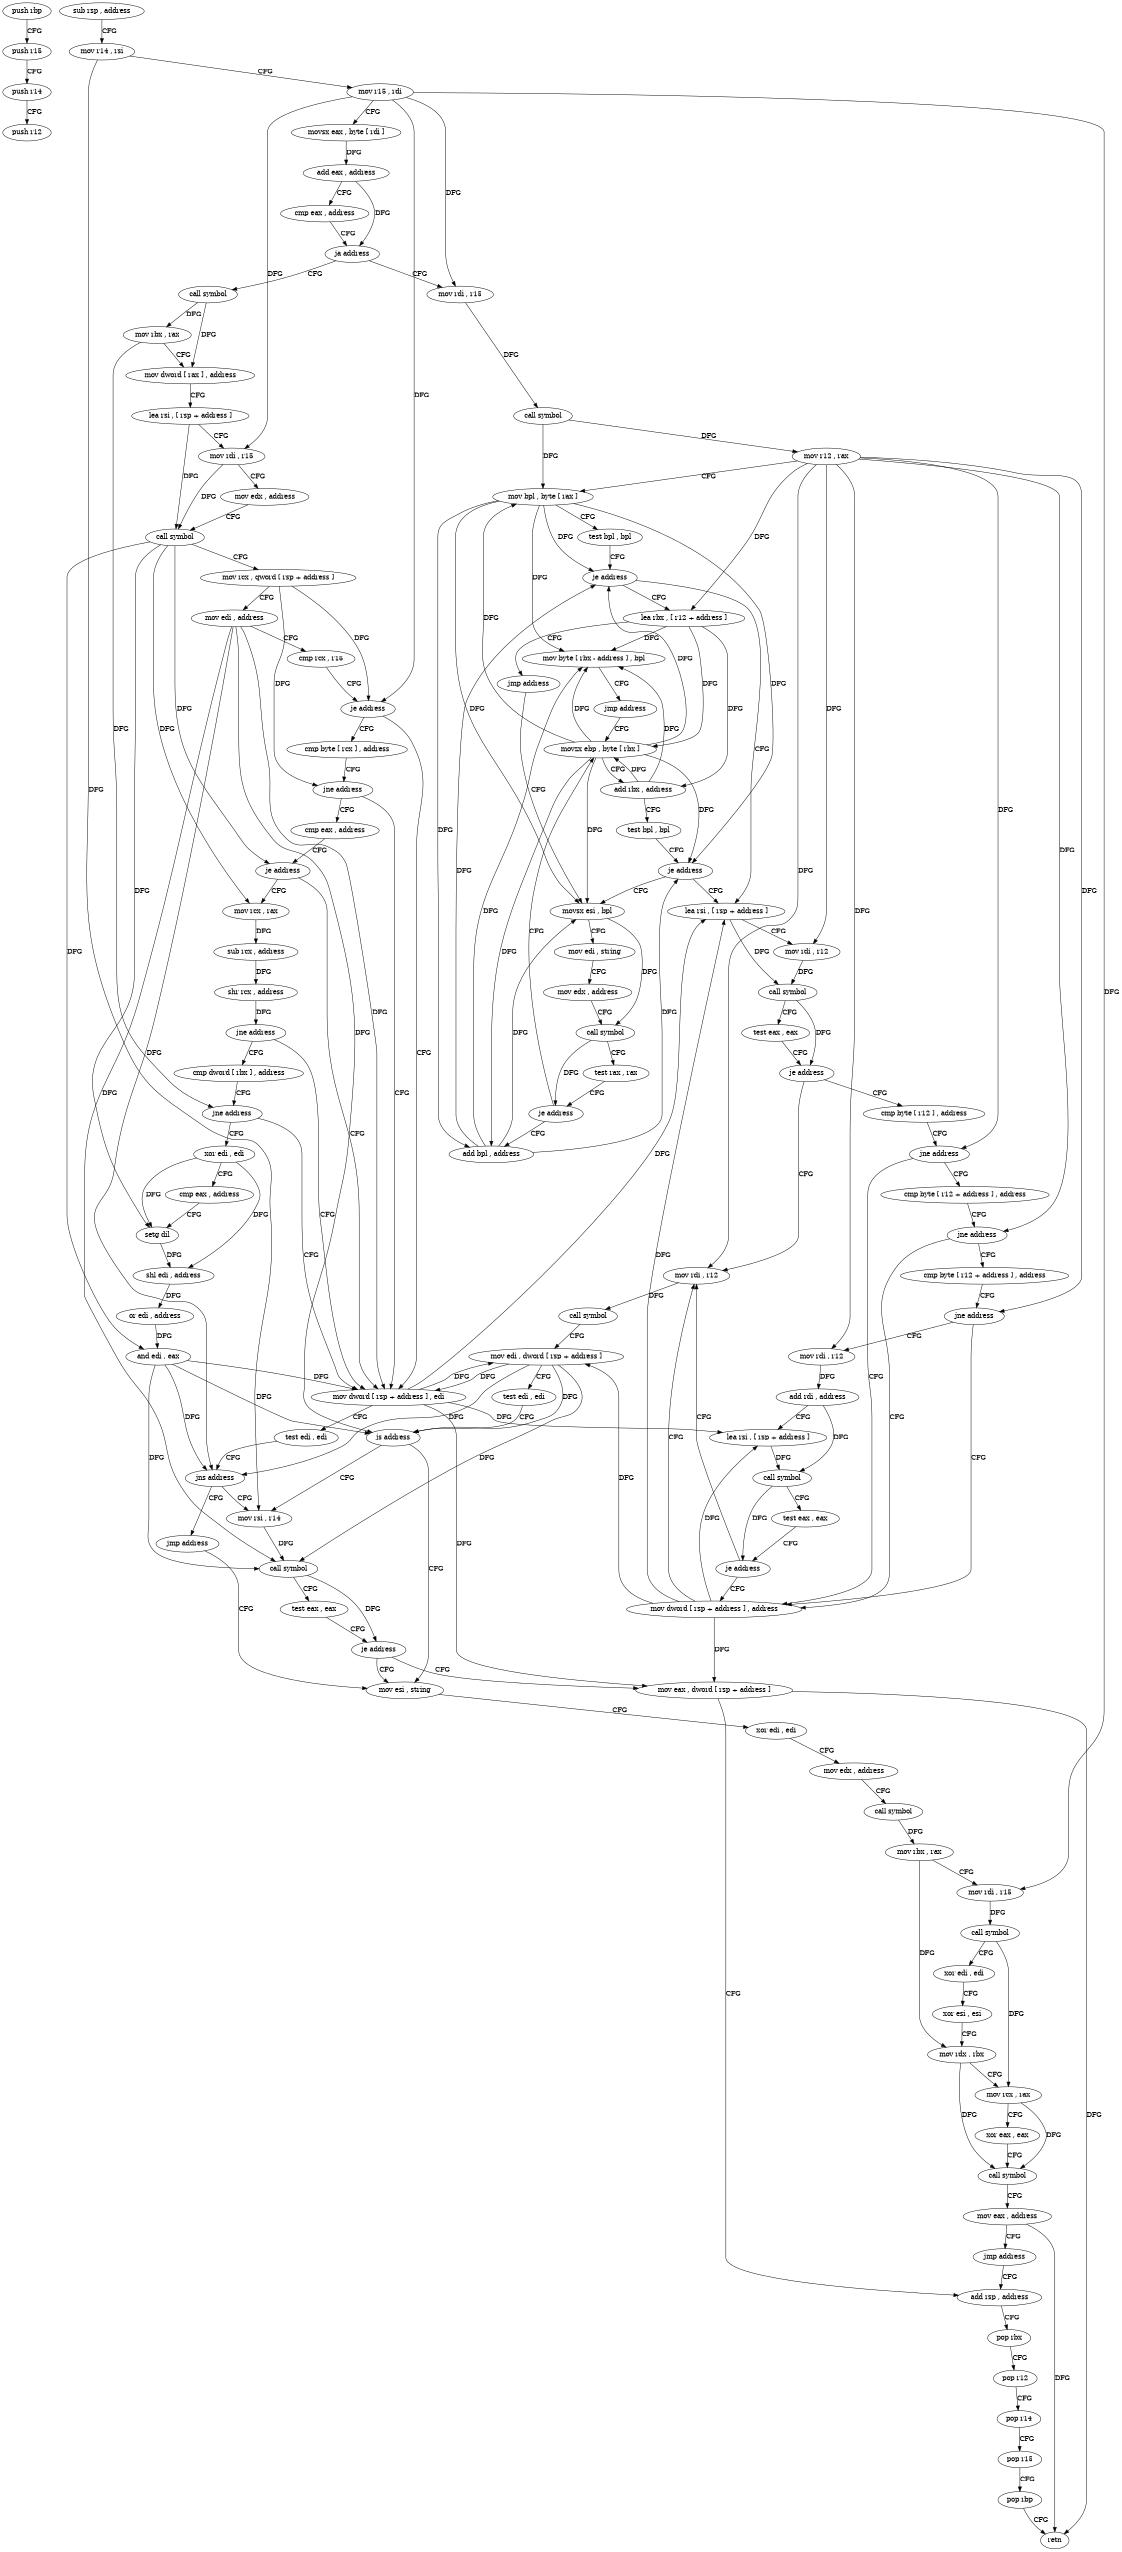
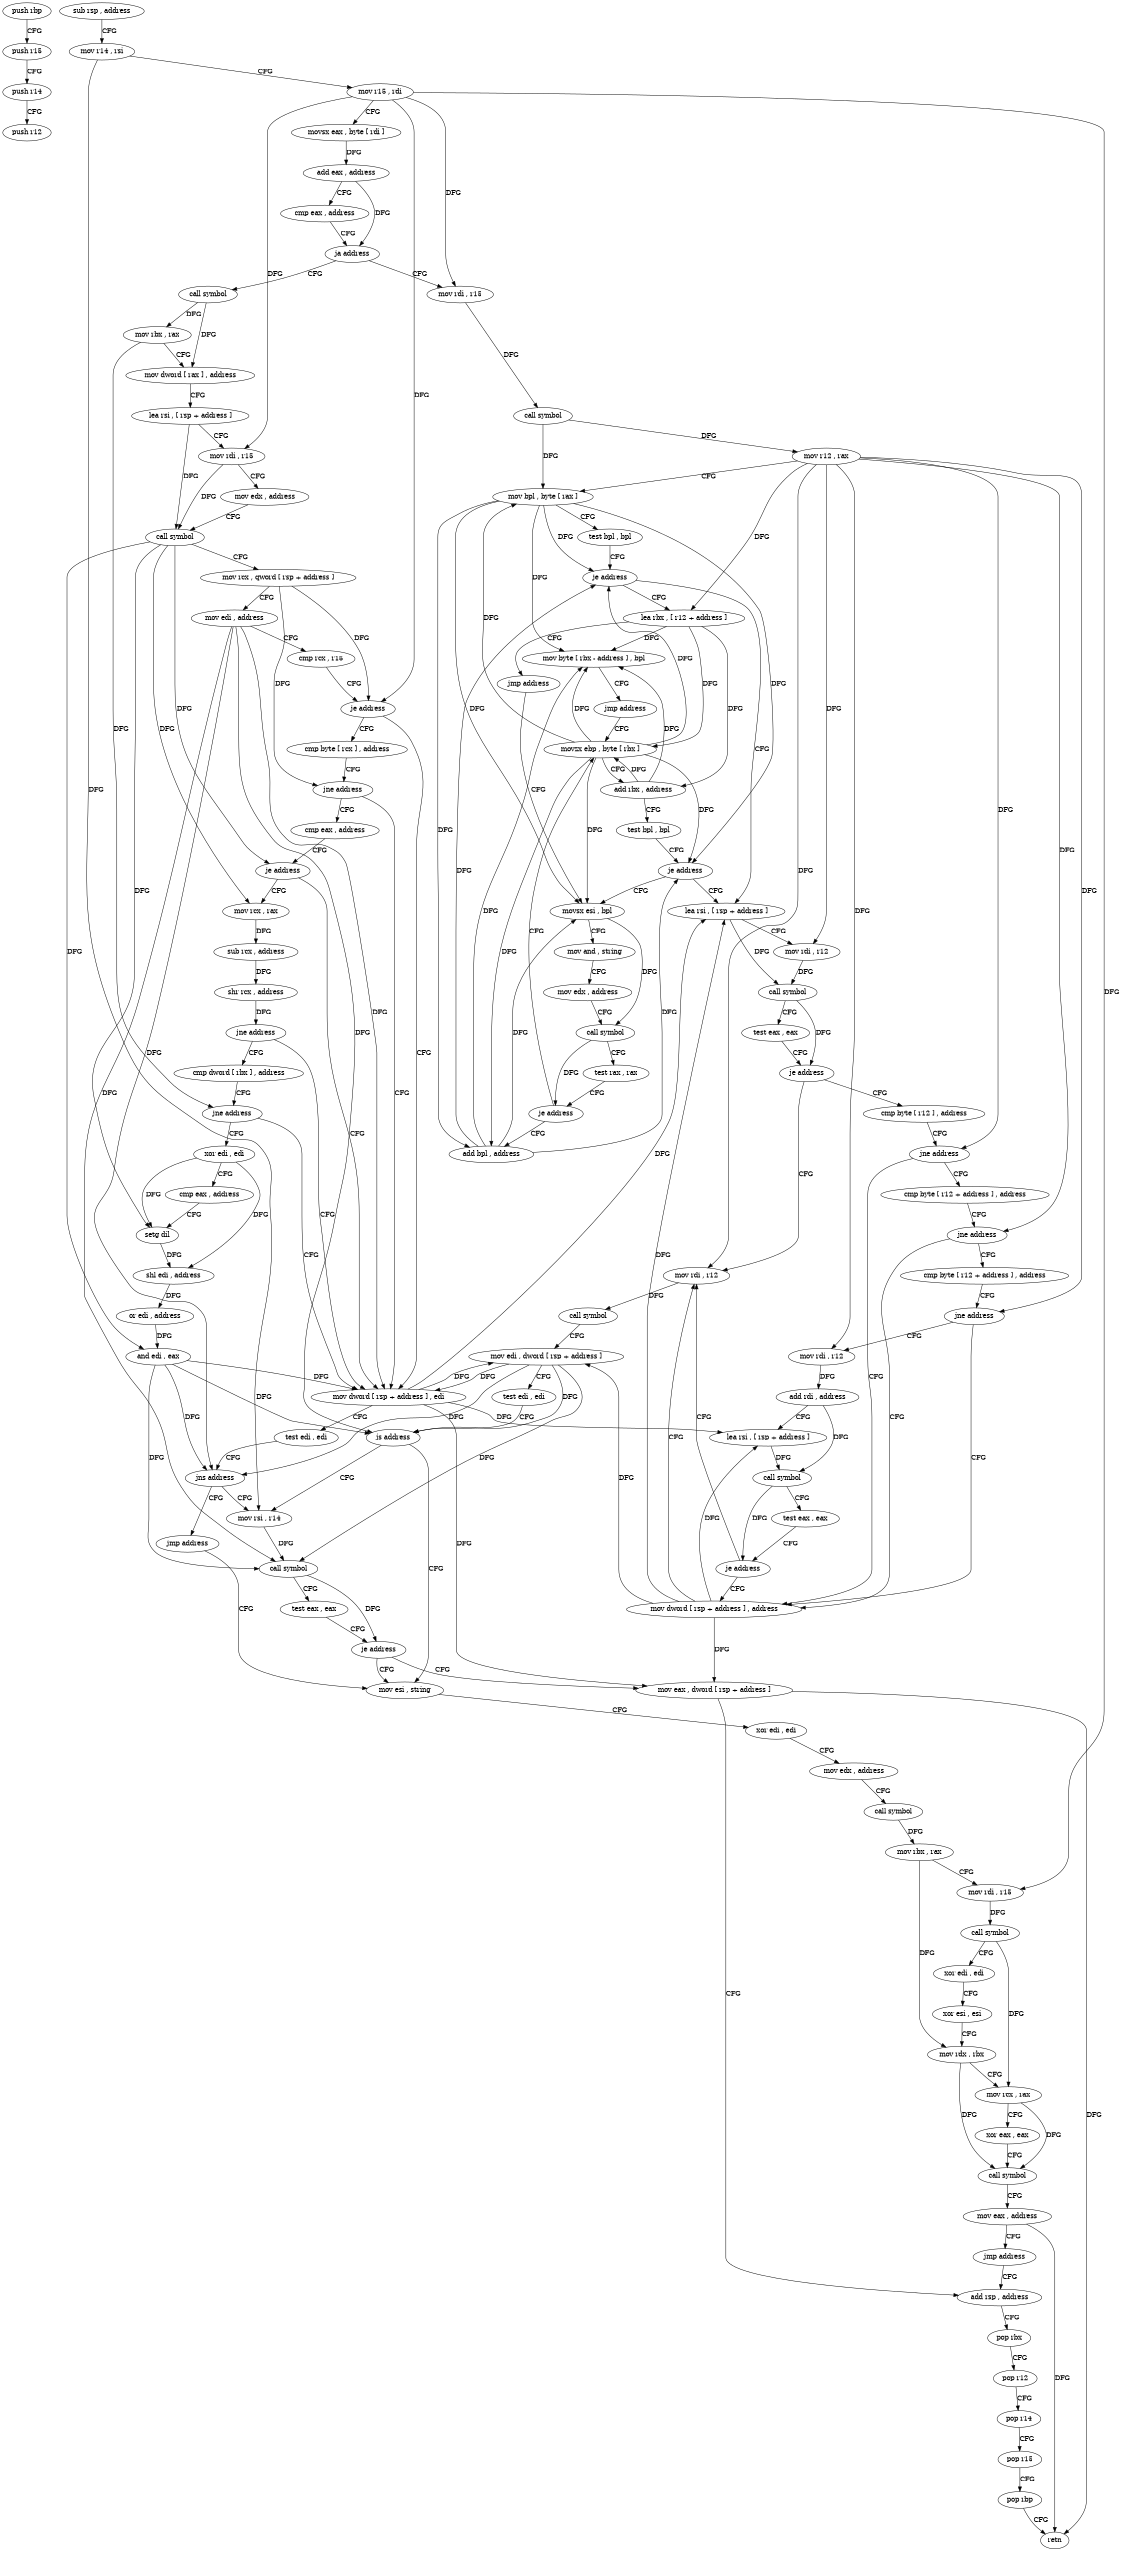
node "mov edi , string": label "mov edi , string" -> "mov and , string"
